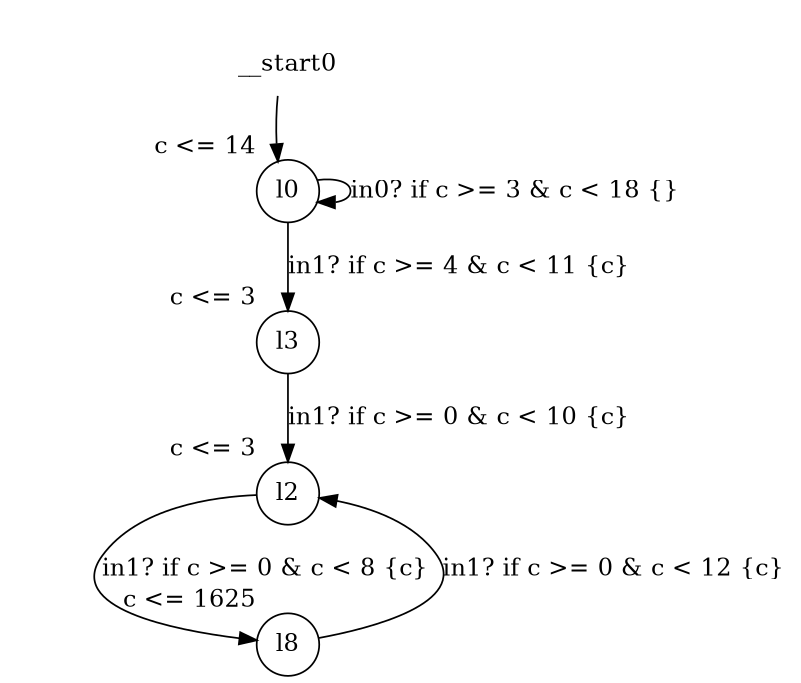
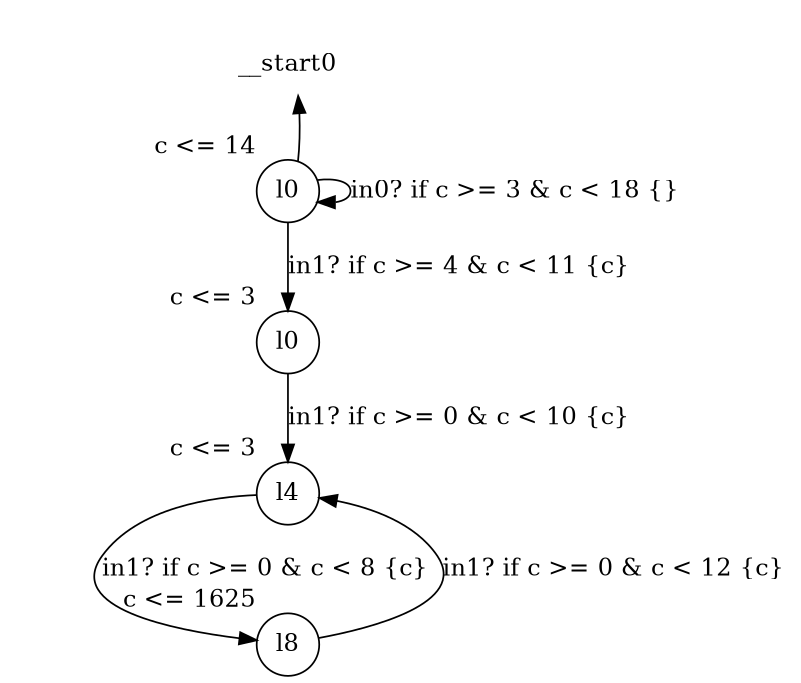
edge "__start0" -> "l0 c <= 14": reversed
node "l3 c <= 3": label "l3 c <= 3" -> "l0 c <= 3"
node "l2 c <= 3": label "l2 c <= 3" -> "l4 c <= 3"
